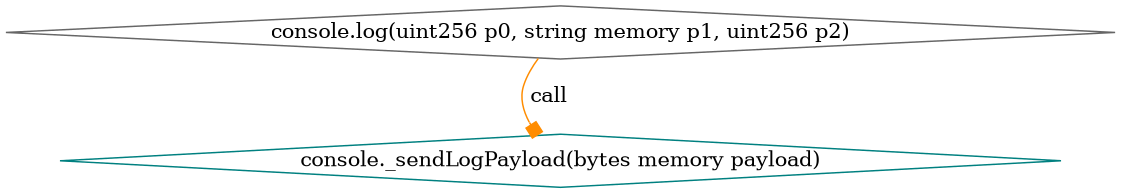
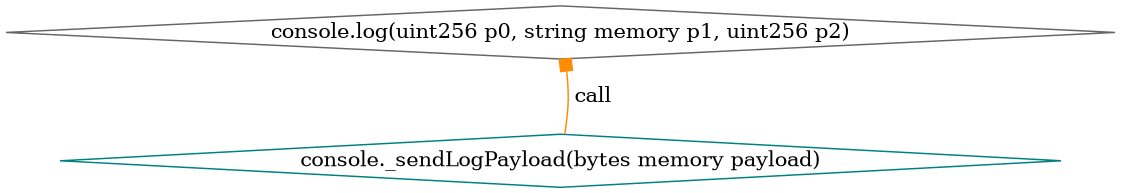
edge "console.log(uint256 p0, string memory p1, uint256 p2)" -> "console._sendLogPayload(bytes memory payload)": reversed
